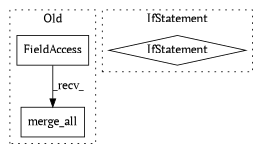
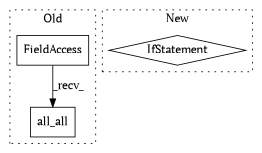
cluster "IfStatement": label "IfStatement" -> "New"
node "merge_all": label "merge_all" -> "all_all"
